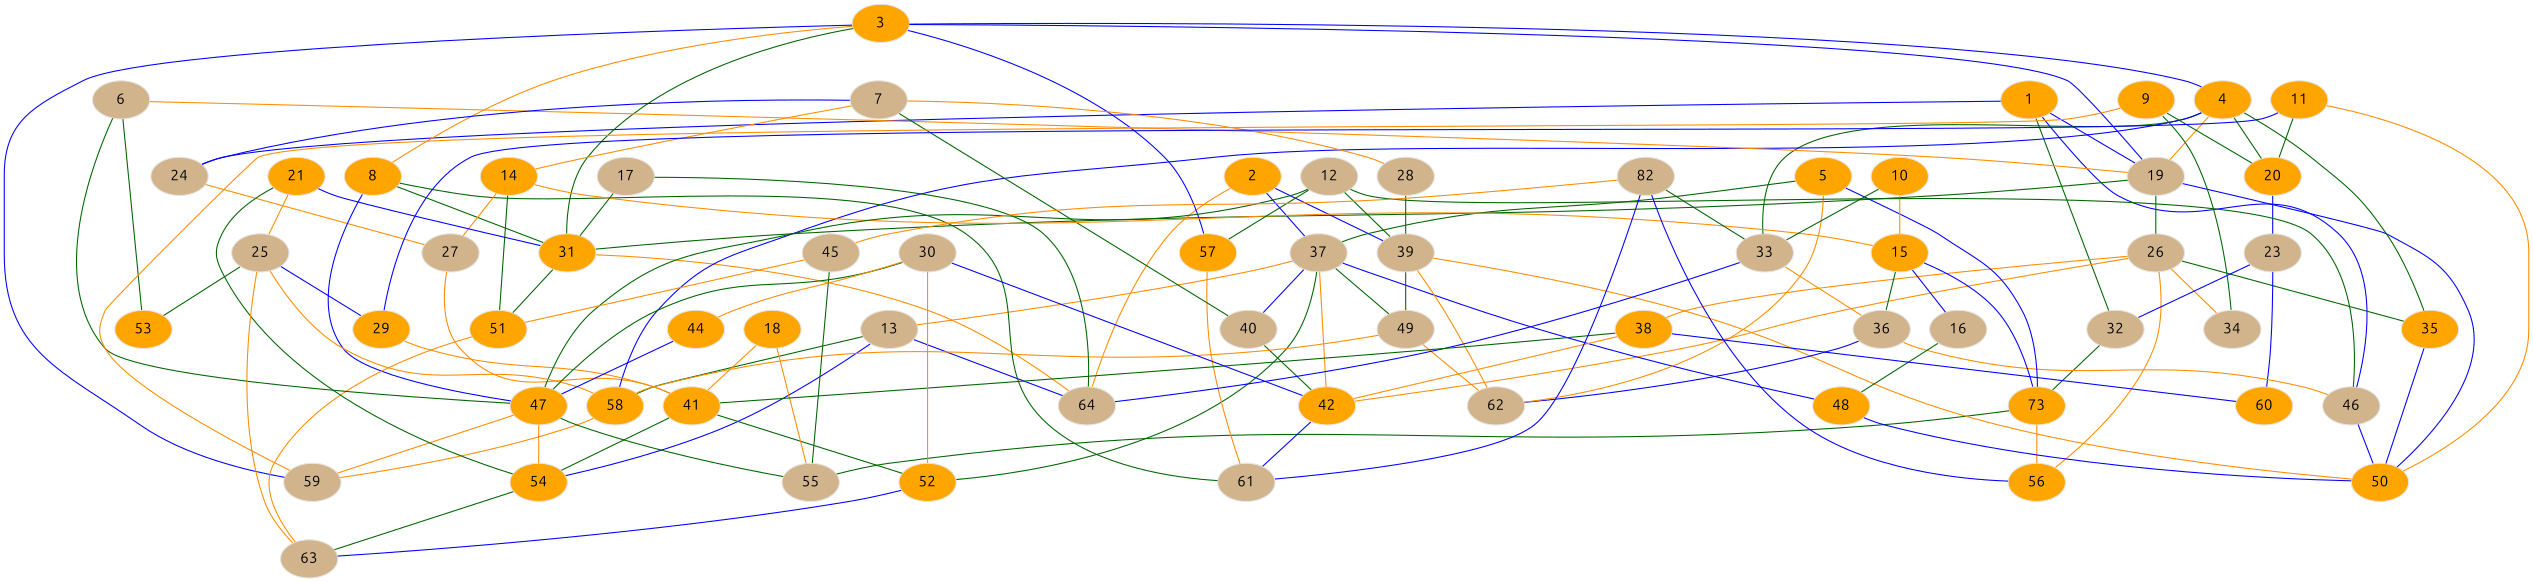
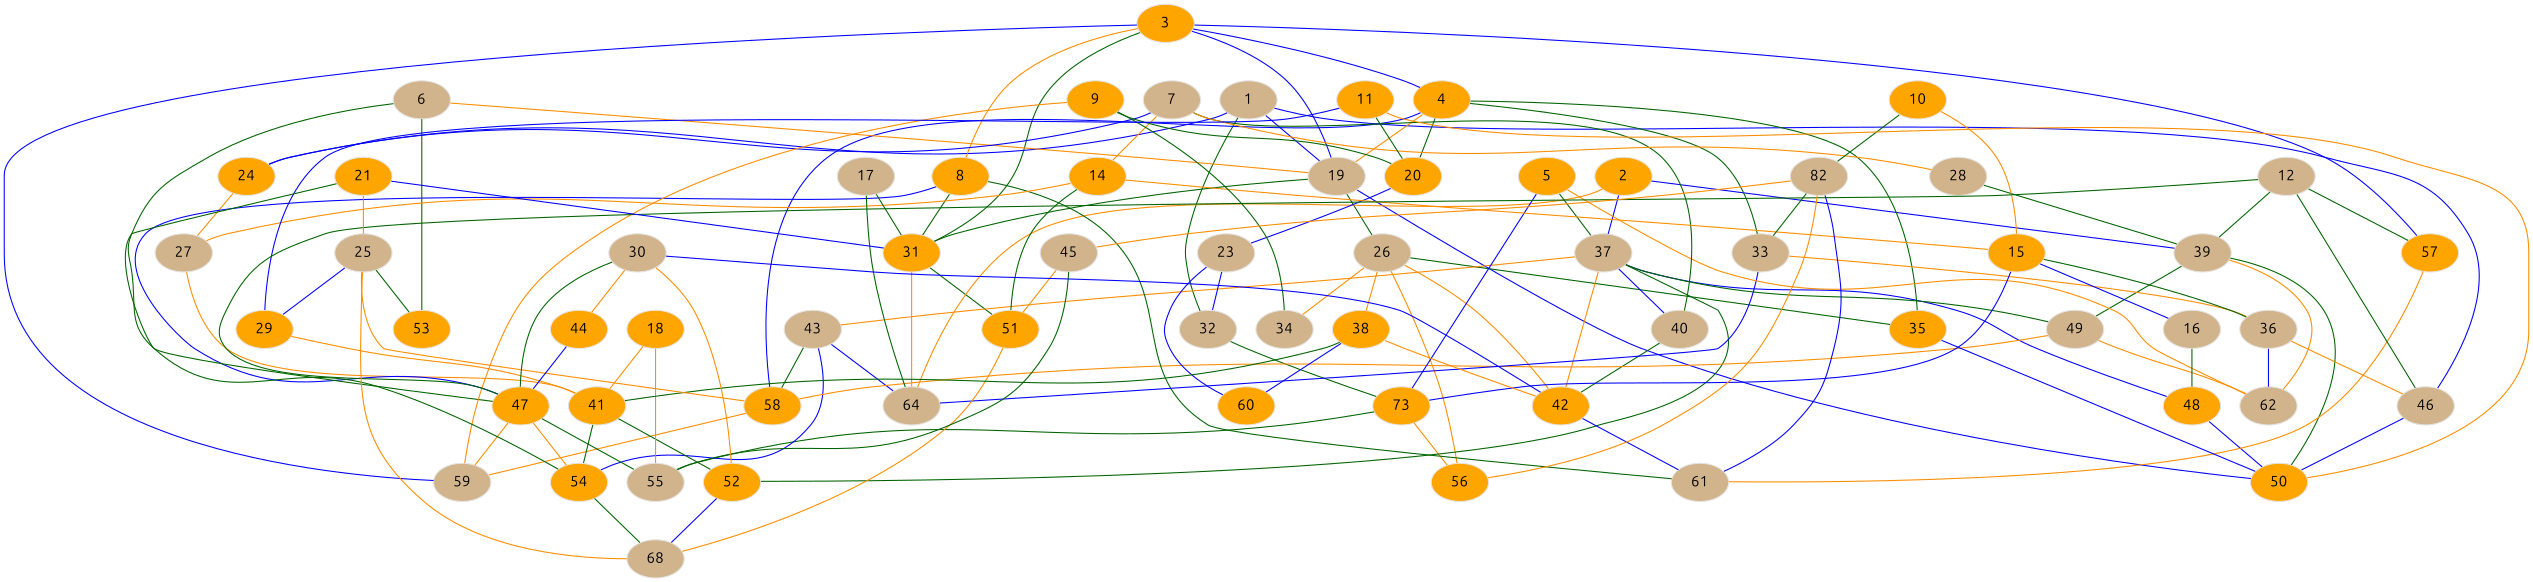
node "1": fillcolor orange -> tan
node "24": fillcolor tan -> orange
edge "10" -- "33": now "10" -- "82"
node "13": label "13" -> "43"
edge "39" -- "50": color darkorange -> darkgreen
edge "82" -- "56": color blue -> darkorange
node "63": label "63" -> "68"
